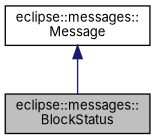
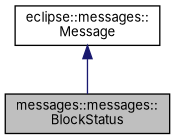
node "eclipse::messages:: BlockStatus": label "eclipse::messages:: BlockStatus" -> "messages::messages:: BlockStatus"
